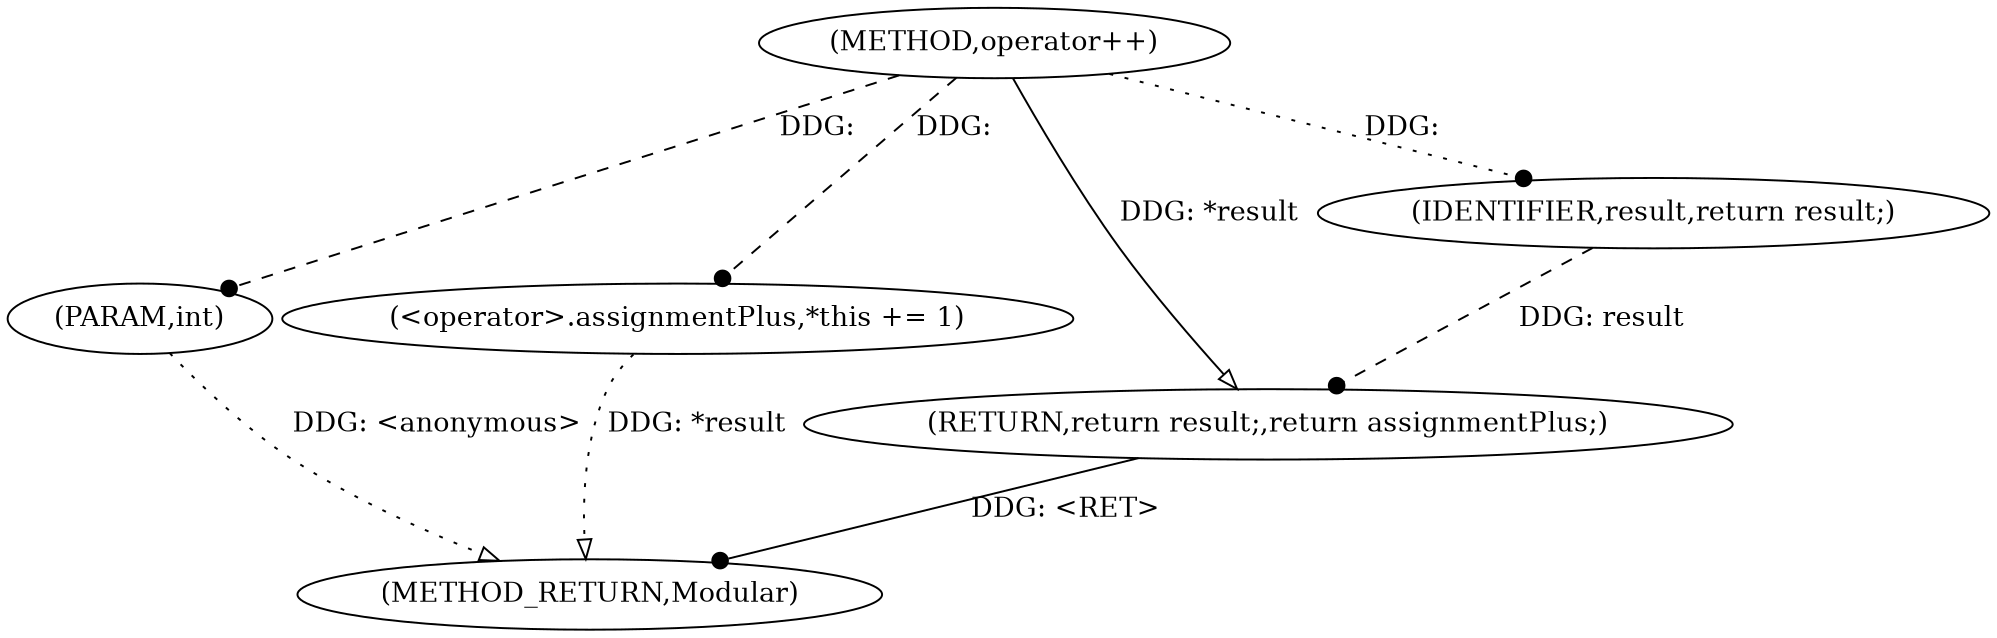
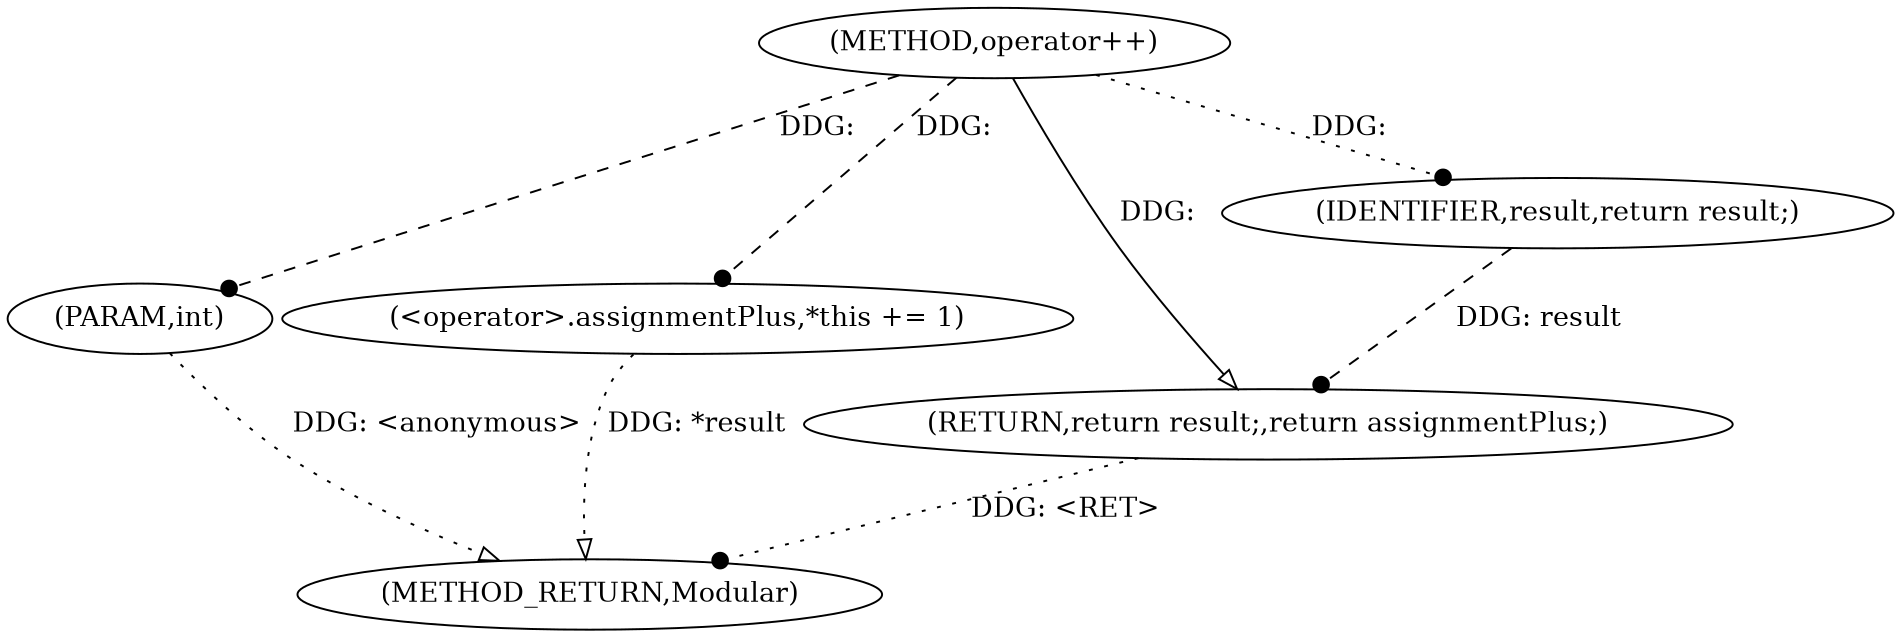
edge "(METHOD,operator++)" -> "(RETURN,return result;,return assignmentPlus;)": label "DDG: *result" -> "DDG: "
edge "(RETURN,return result;,return assignmentPlus;)" -> "(METHOD_RETURN,Modular)": style solid -> dotted
